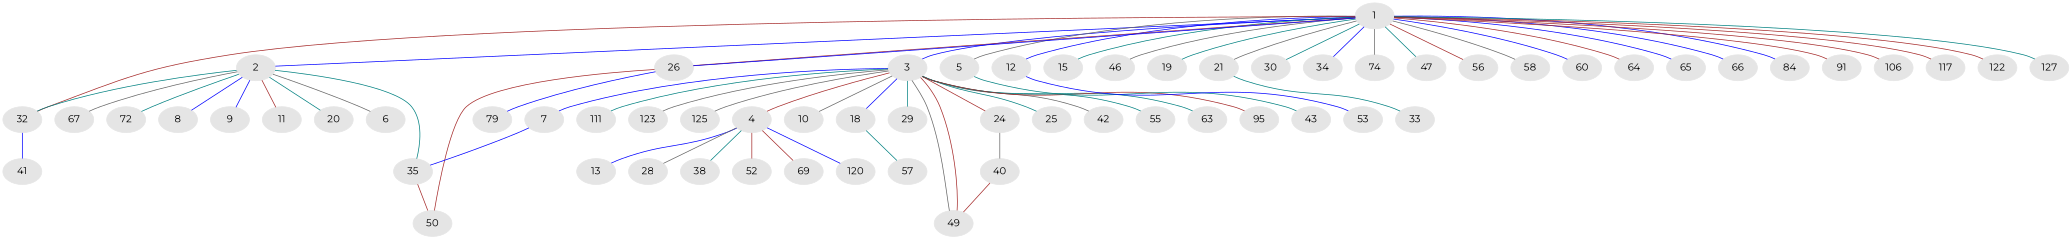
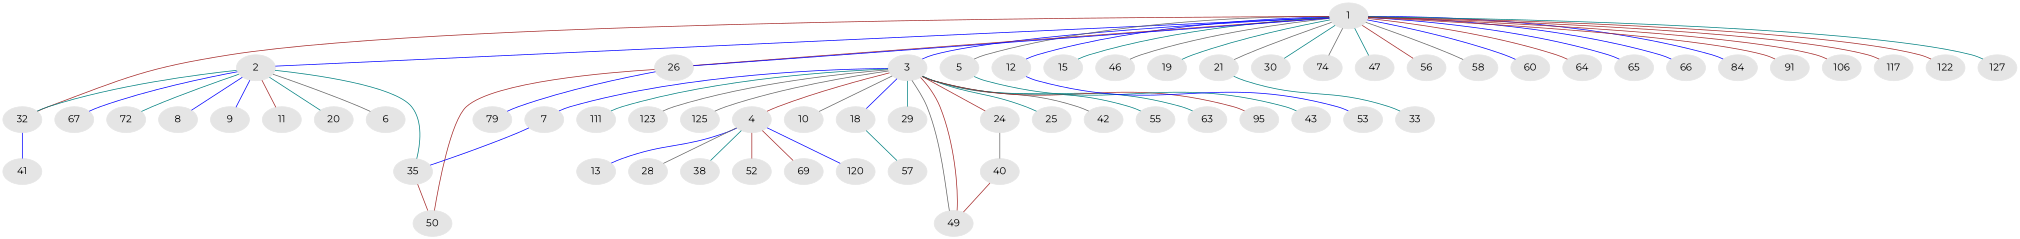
node "34": removed
edge "2" -- "67": color gray40 -> blue
